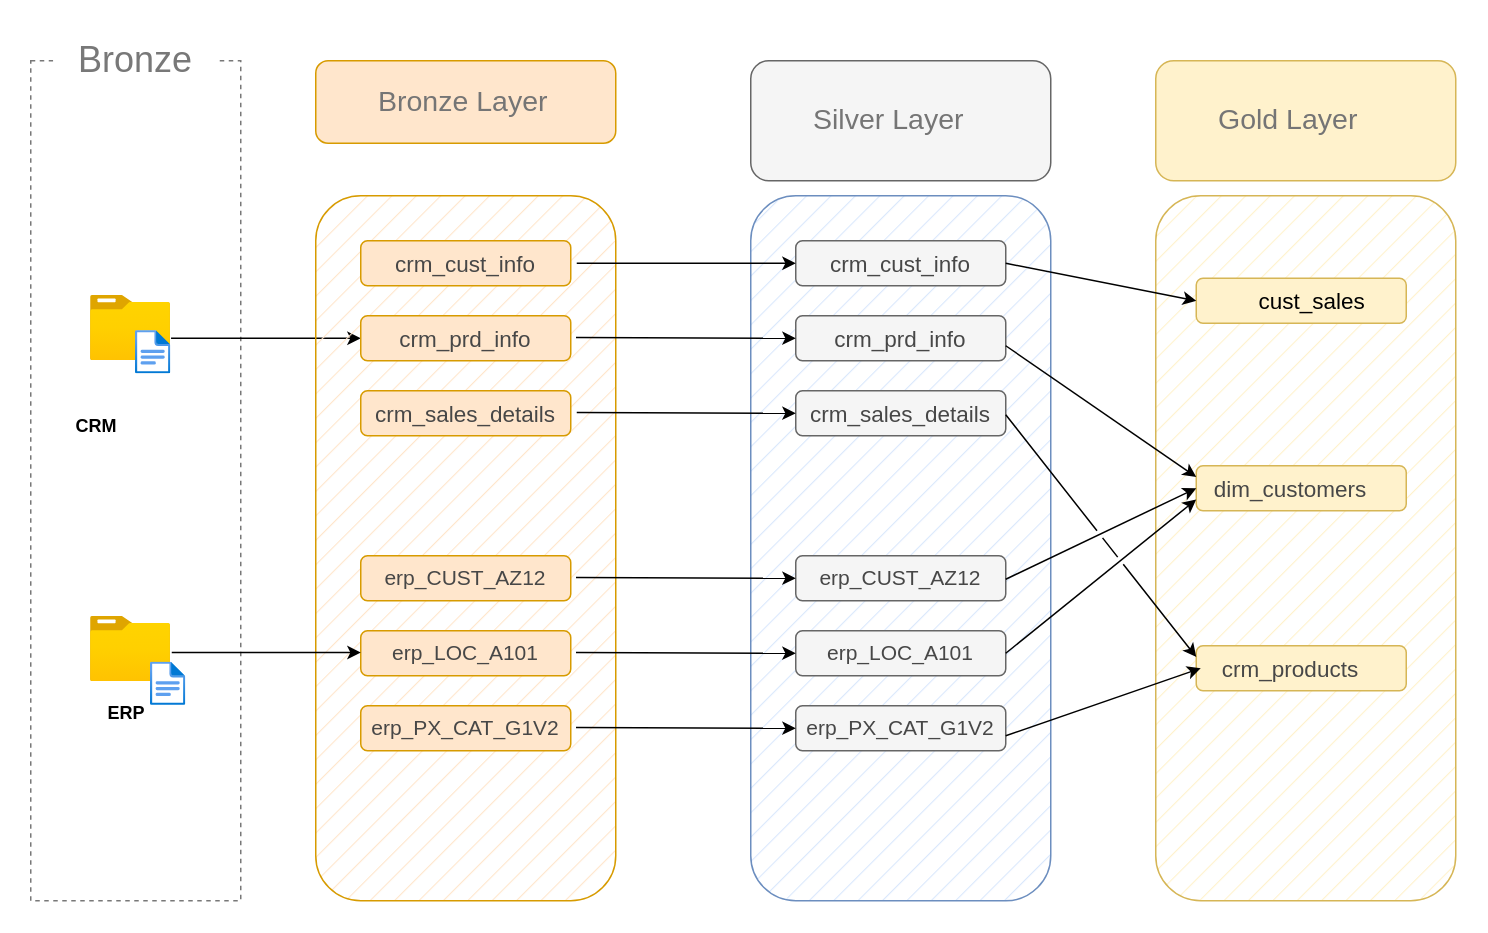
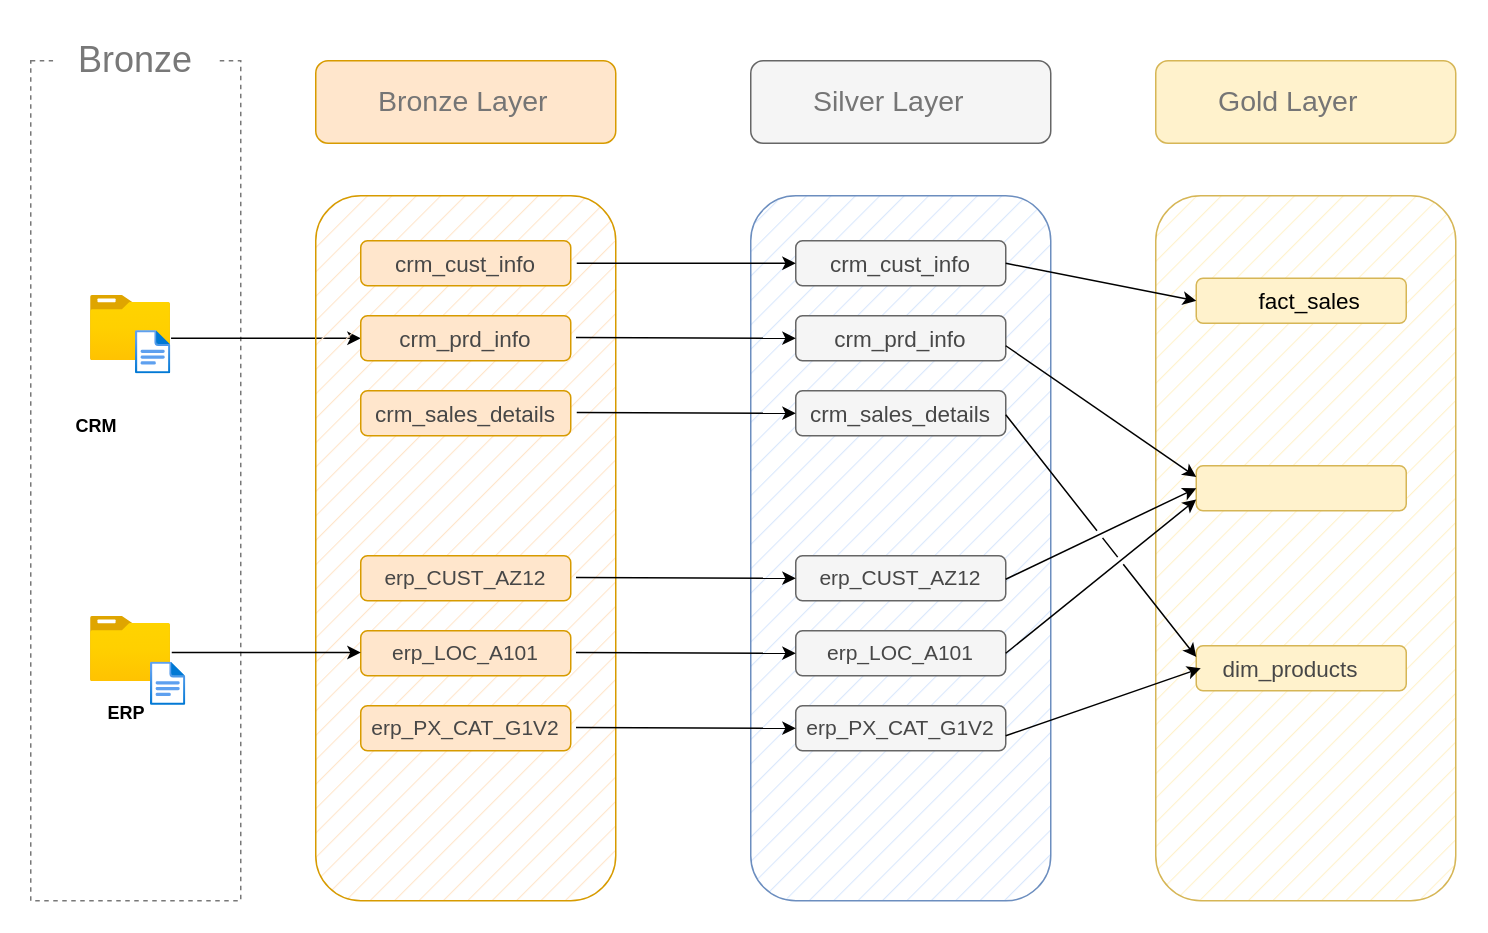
node "Silver Layer": size 300x120 -> 300x83
node "Gold Layer": size 300x120 -> 300x83
node "cust_sales": label "cust_sales" -> "fact_sales"
node "dim_customers": removed
node "crm_products": label "crm_products" -> "dim_products"
